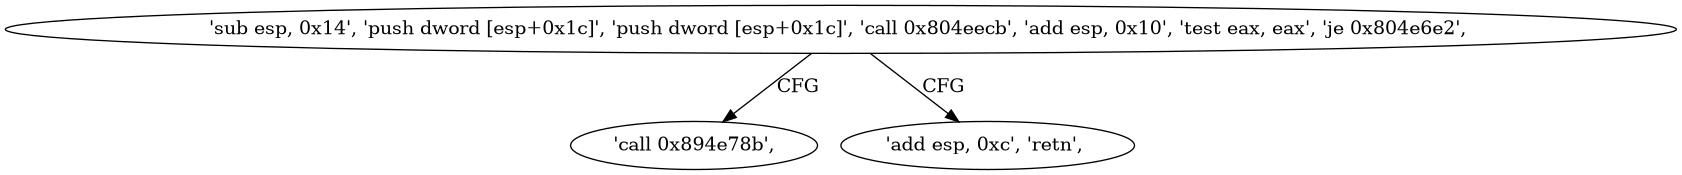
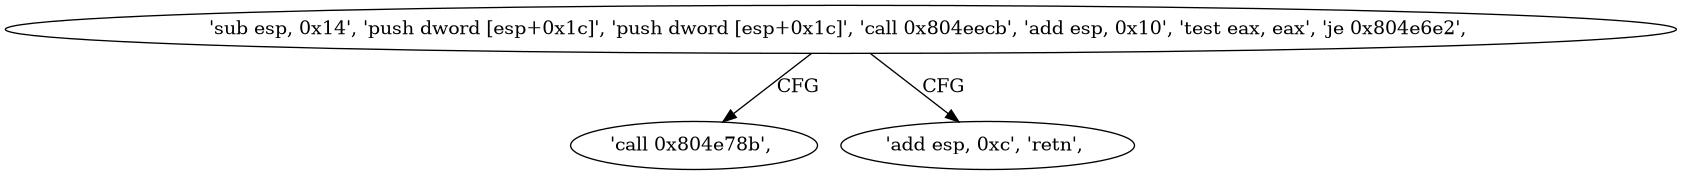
node "'call 0x894e78b',": label "'call 0x894e78b'," -> "'call 0x804e78b',"
